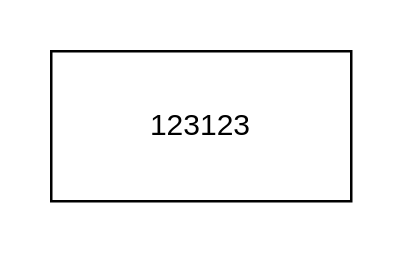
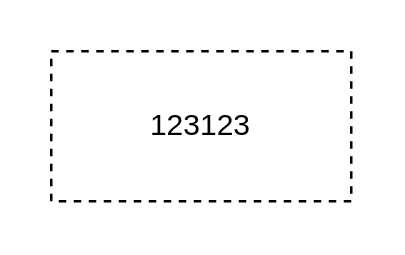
node "123123": style solid -> dashed
